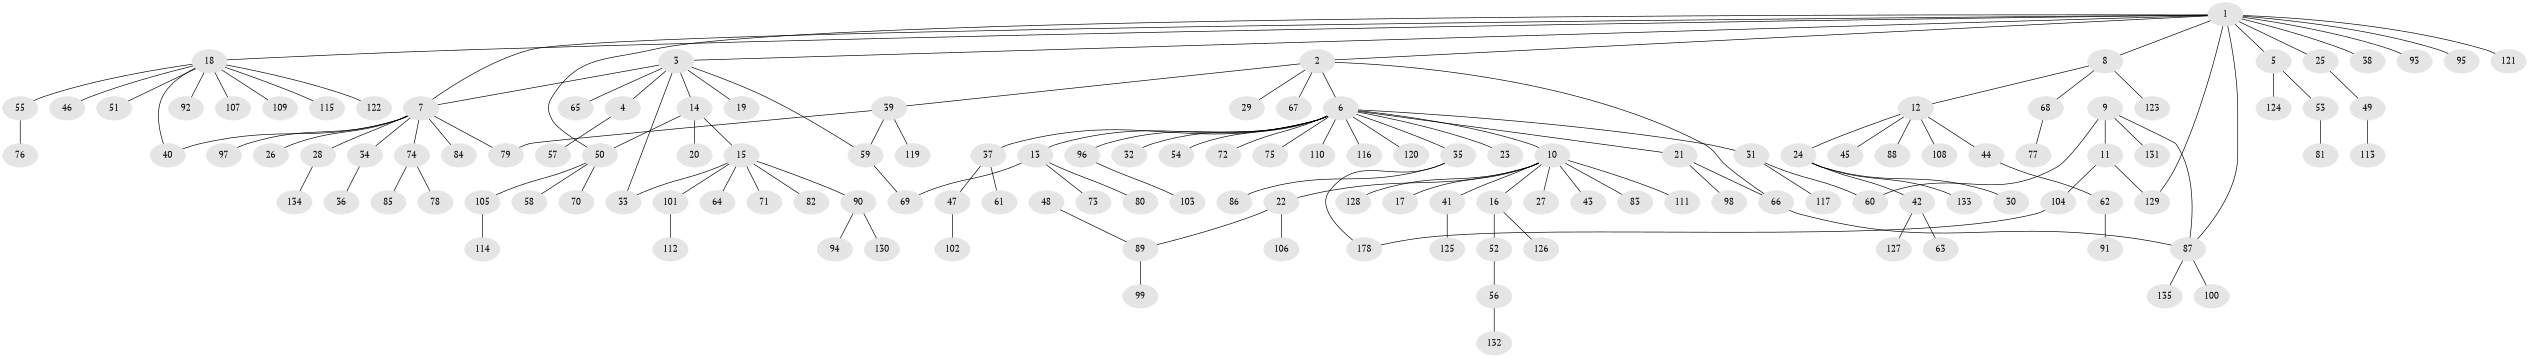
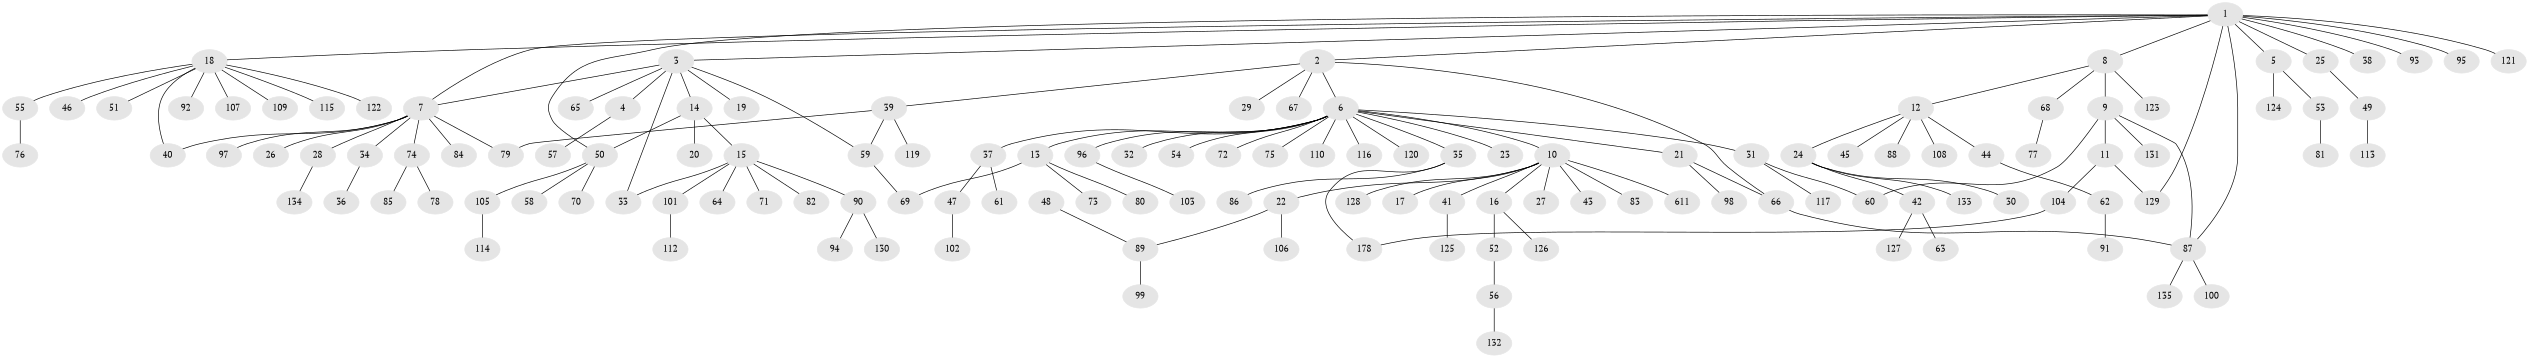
edge "8" -- "9": added
node "111": label "111" -> "611"
